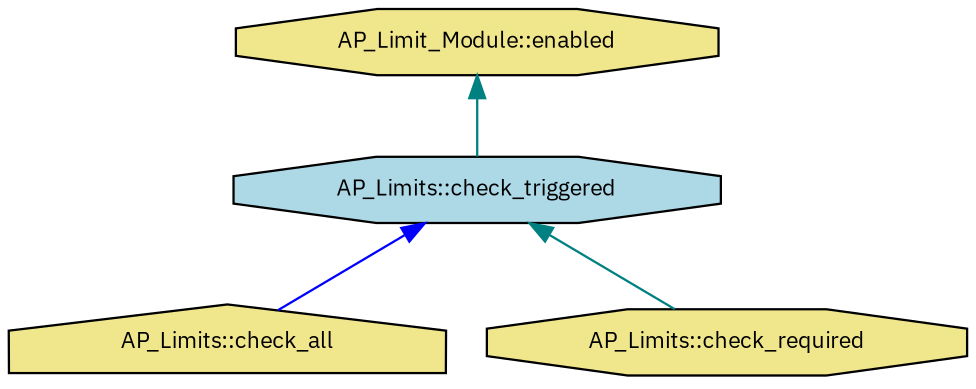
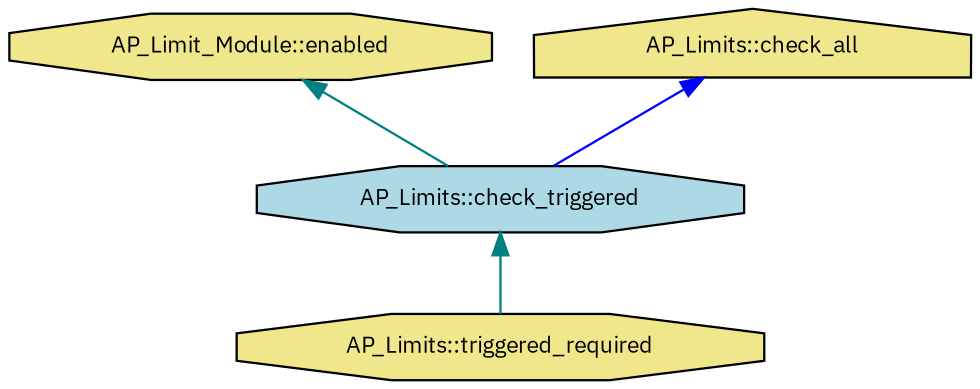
edge "AP_Limits::check_all" -> "AP_Limits::check_triggered": reversed
node "AP_Limits::check_required": label "AP_Limits::check_required" -> "AP_Limits::triggered_required"
